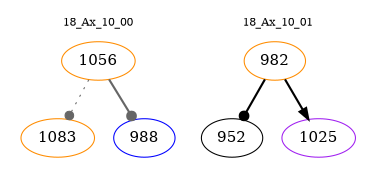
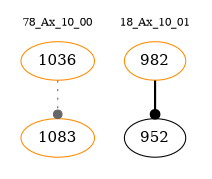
cluster "18_Ax_10_00": label "18_Ax_10_00" -> "78_Ax_10_00"
node "1056": label "1056" -> "1036"
node "988": removed
node "1025": removed
